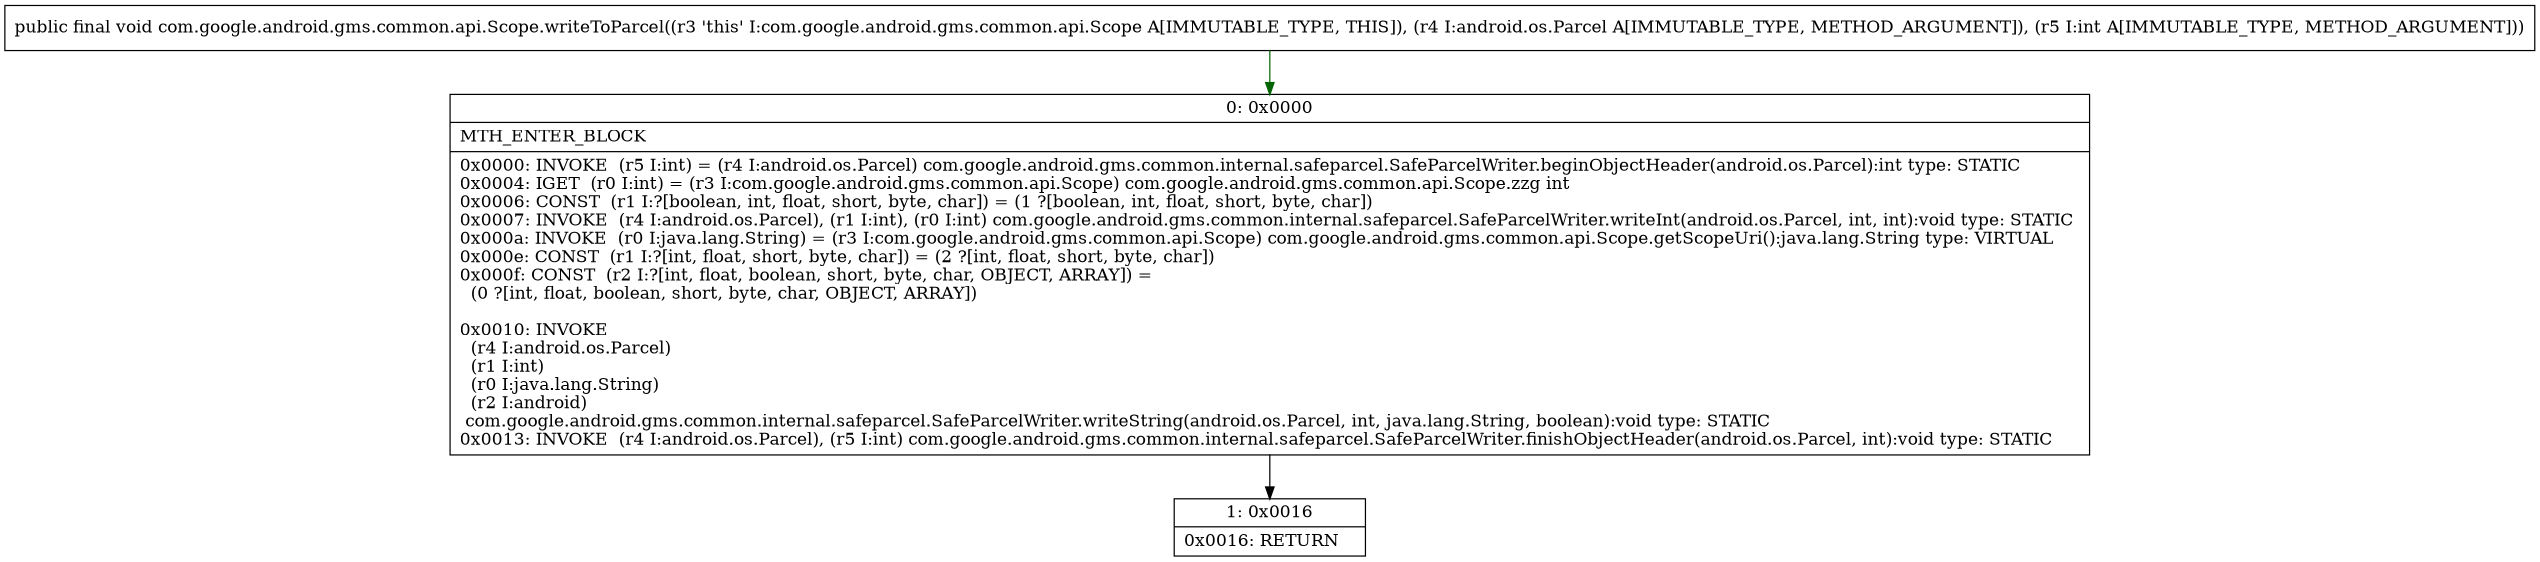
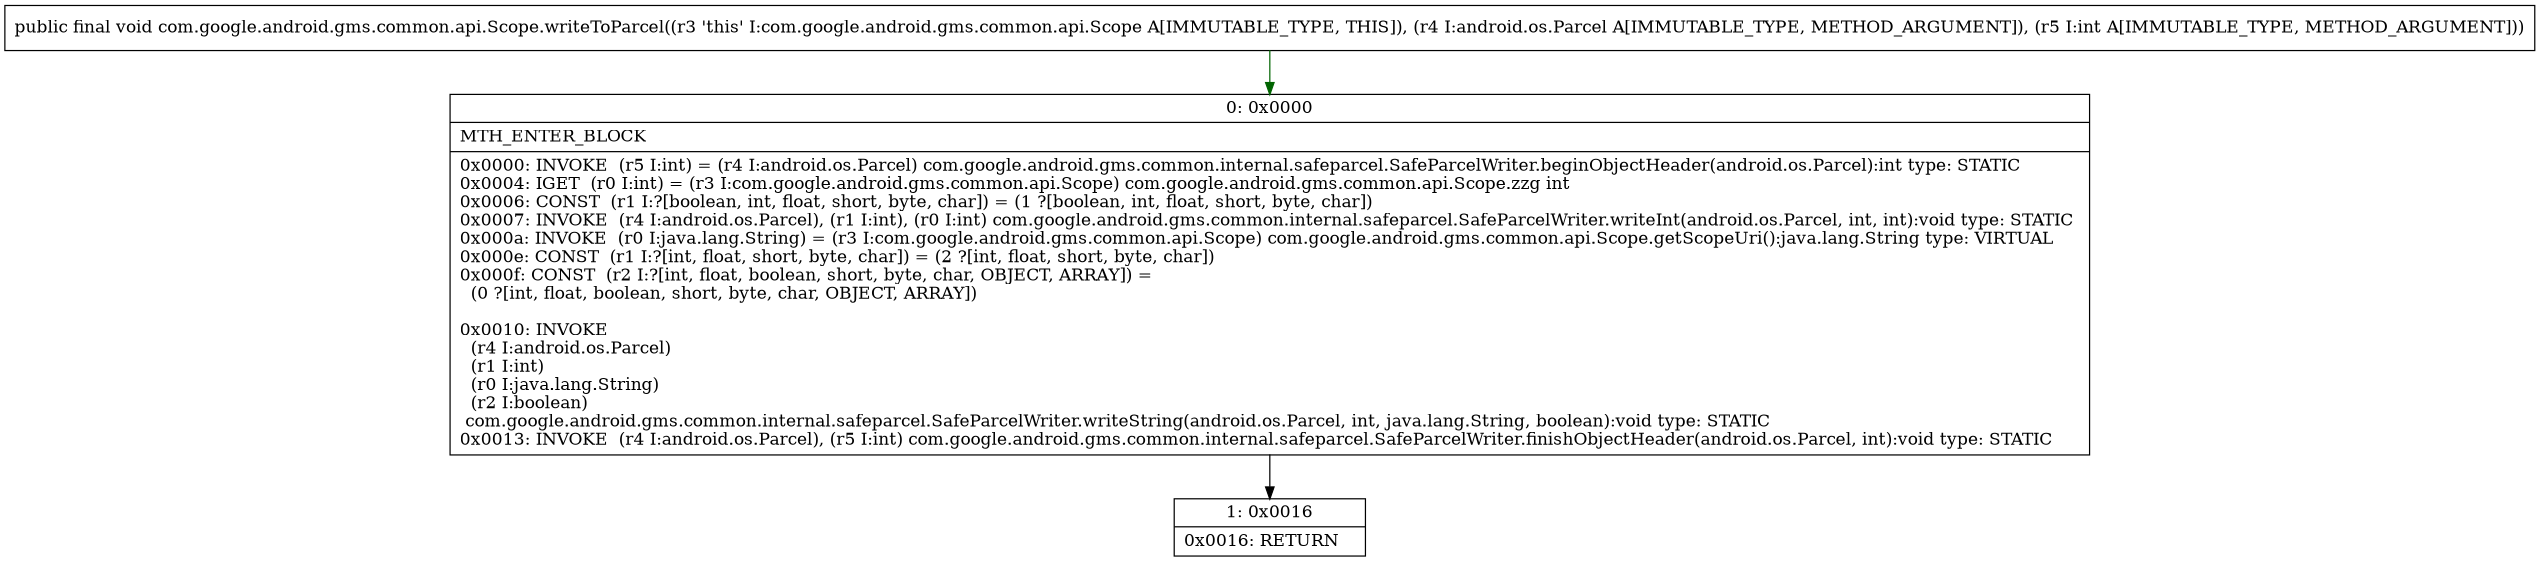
node "0: 0x0000": text "(r2 I:android)" -> "(r2 I:boolean)"
